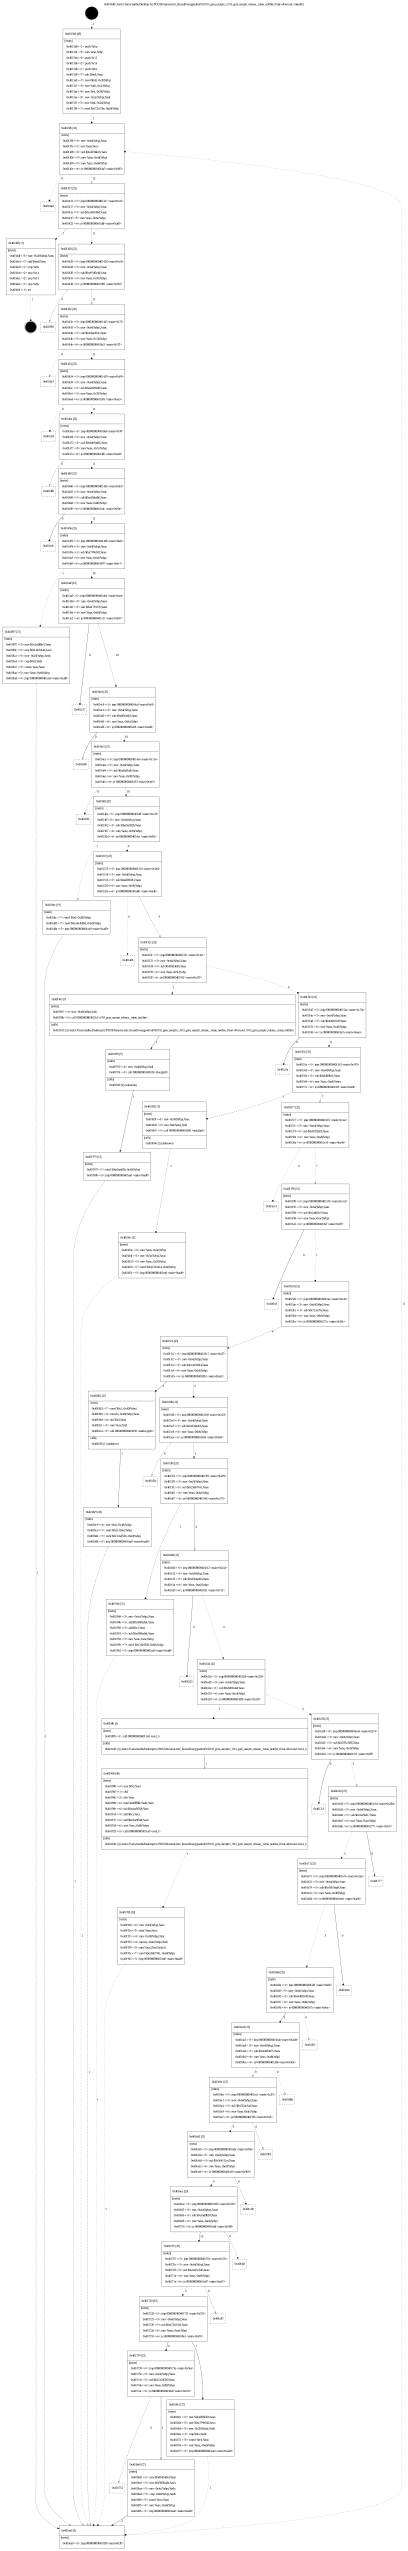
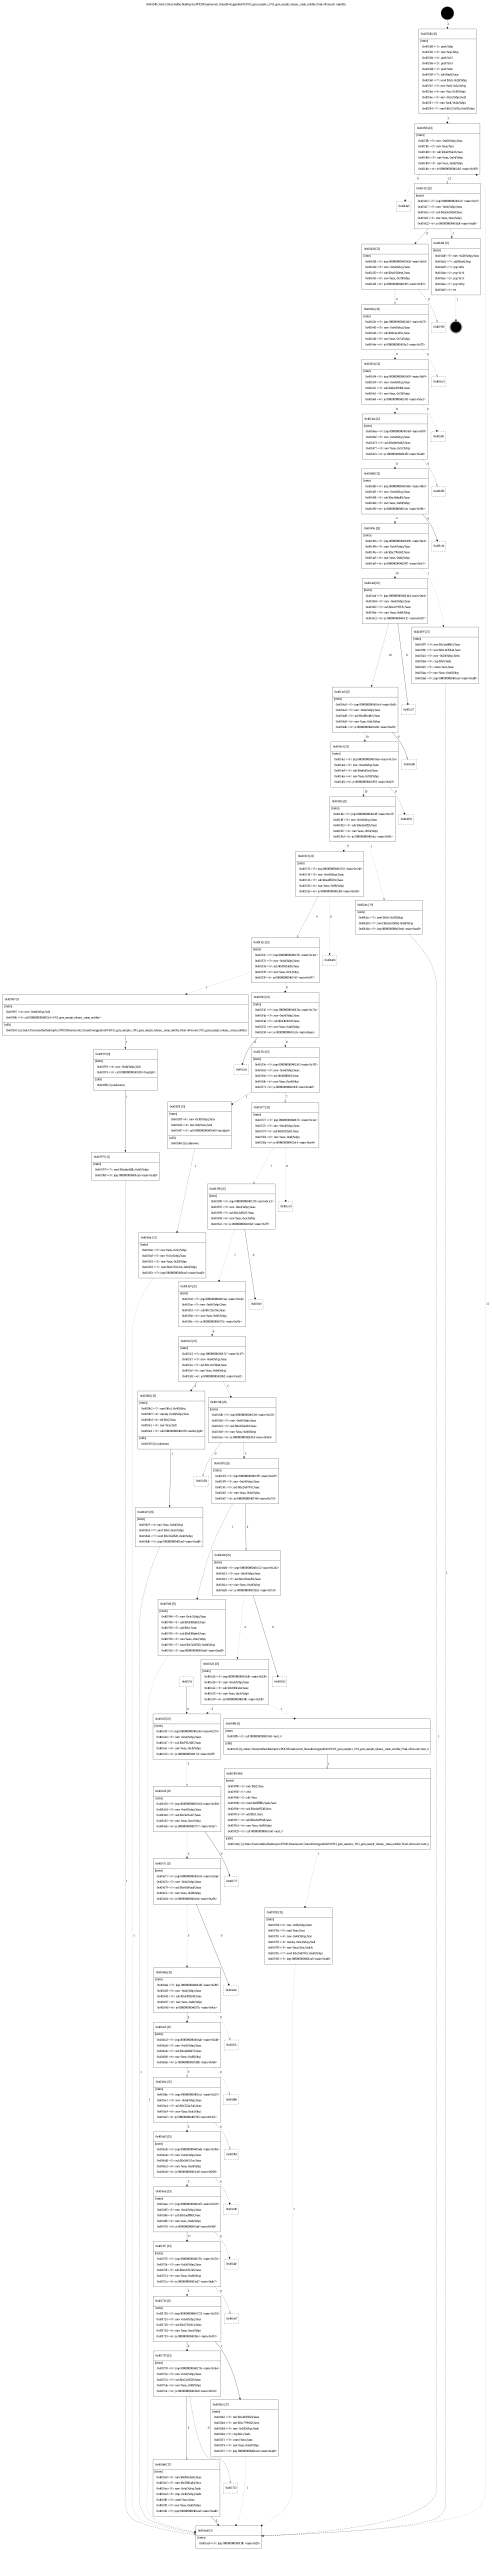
edge "0x40163f [25]" -> "0x4017cf": reversed
